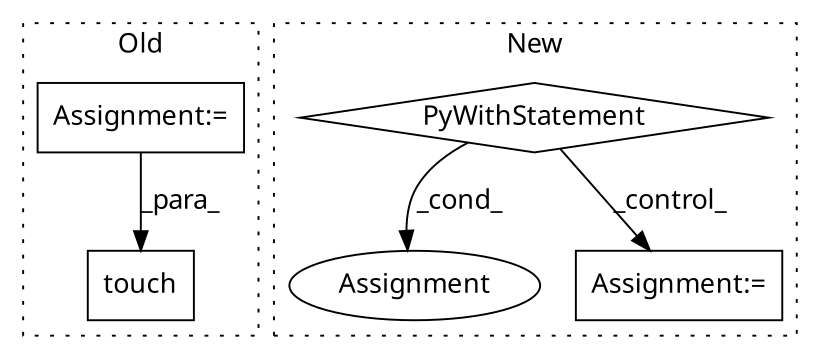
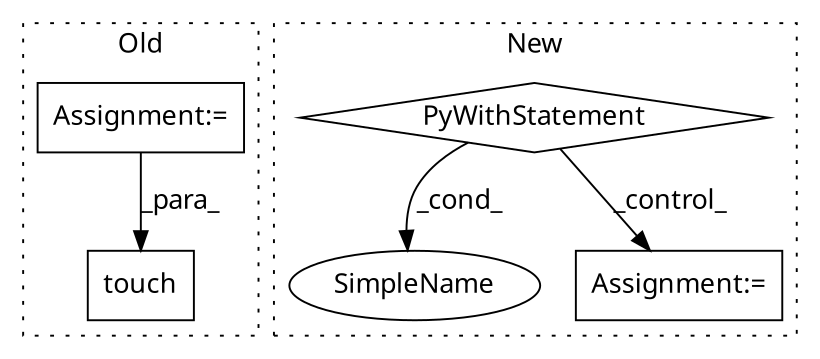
node "Assignment": label "Assignment" -> "SimpleName"
